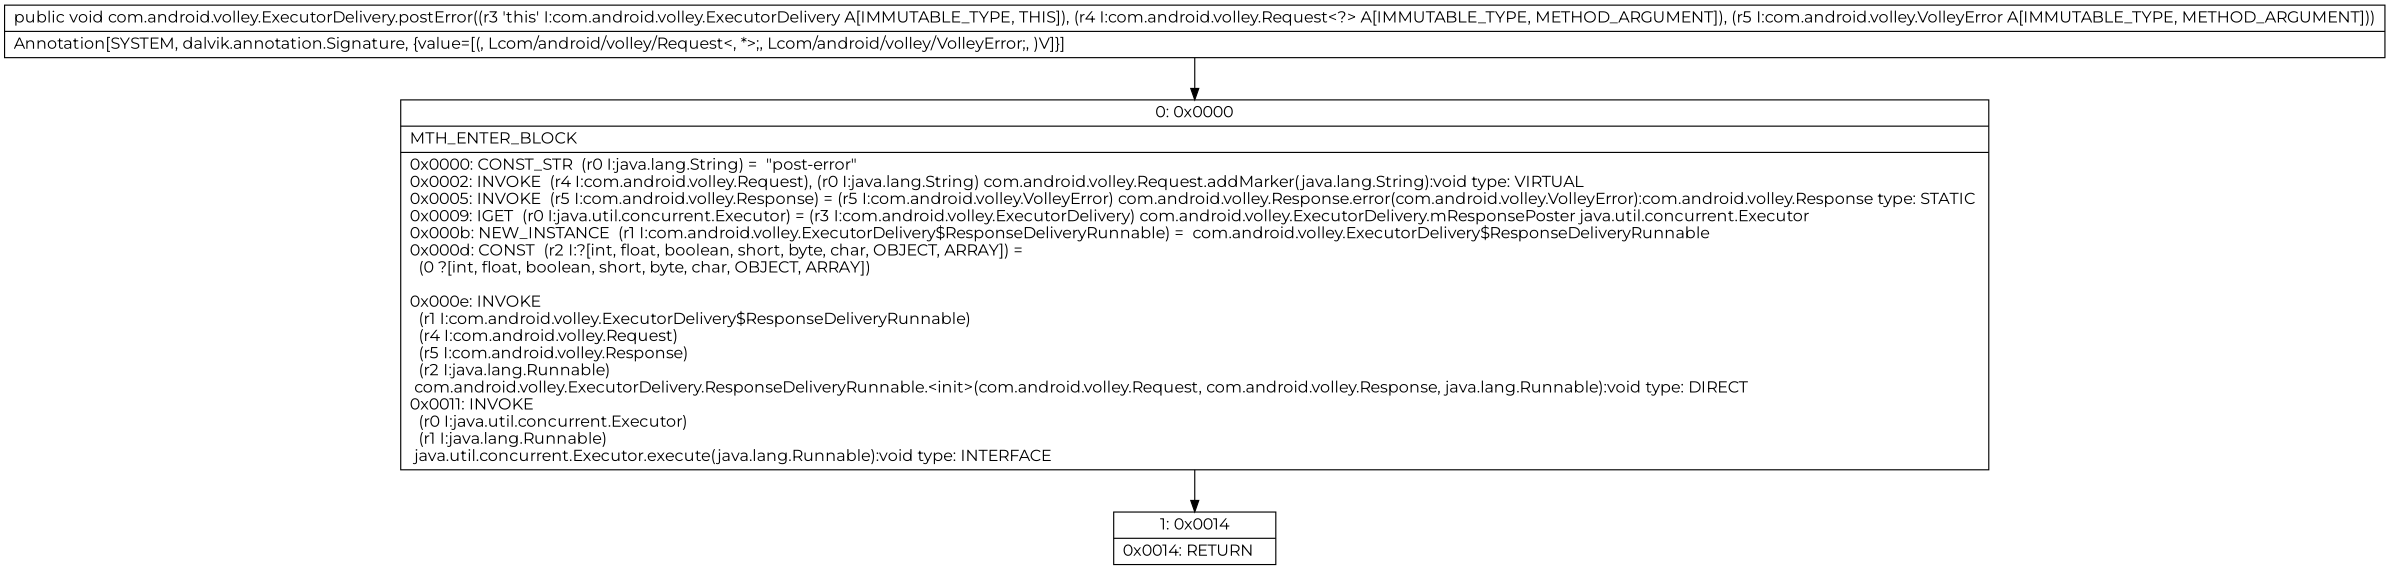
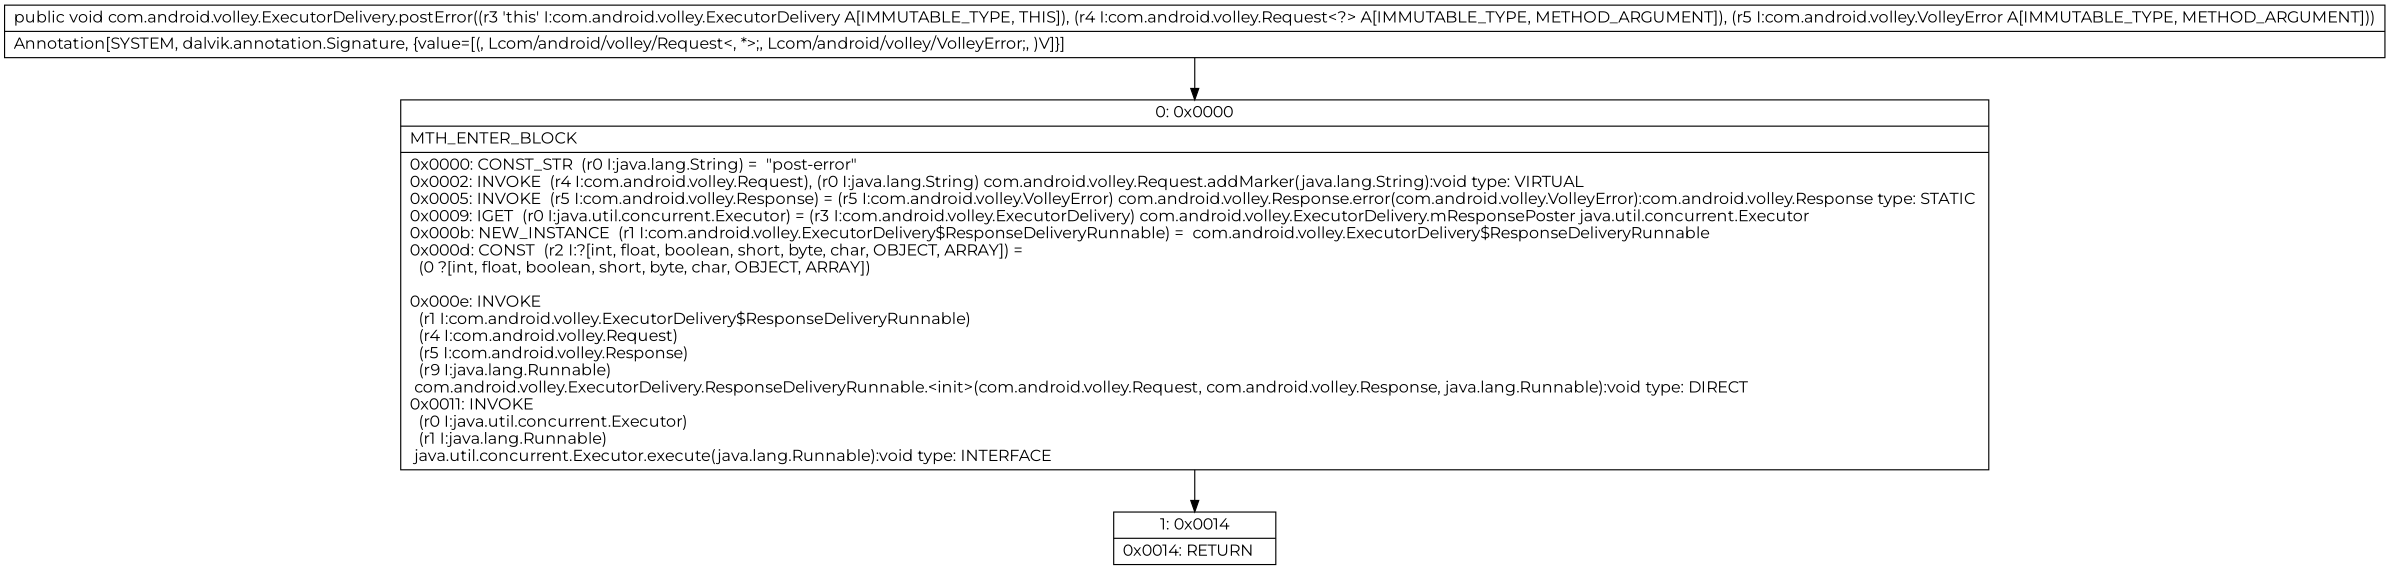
node "0: 0x0000": text "(r2 I:java.lang.Runnable)" -> "(r9 I:java.lang.Runnable)"
